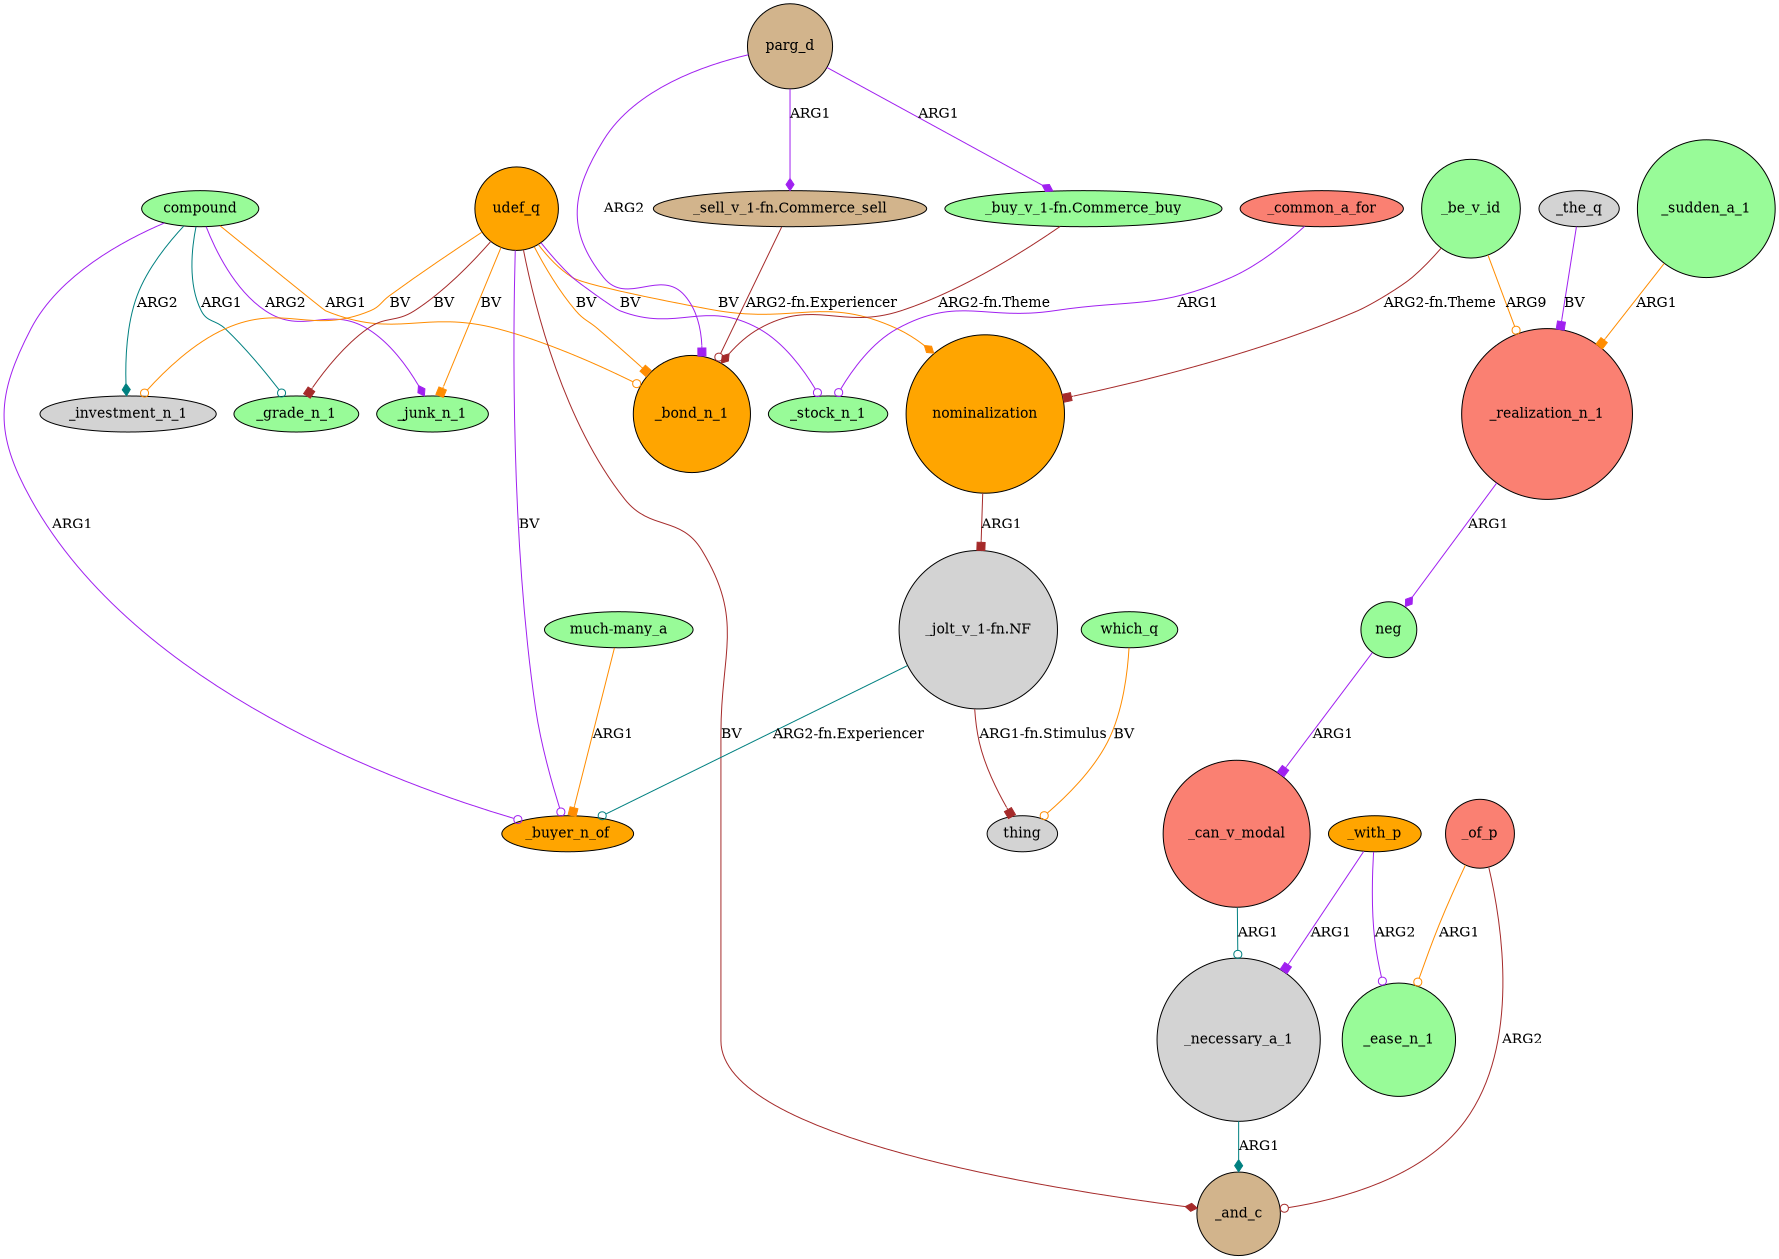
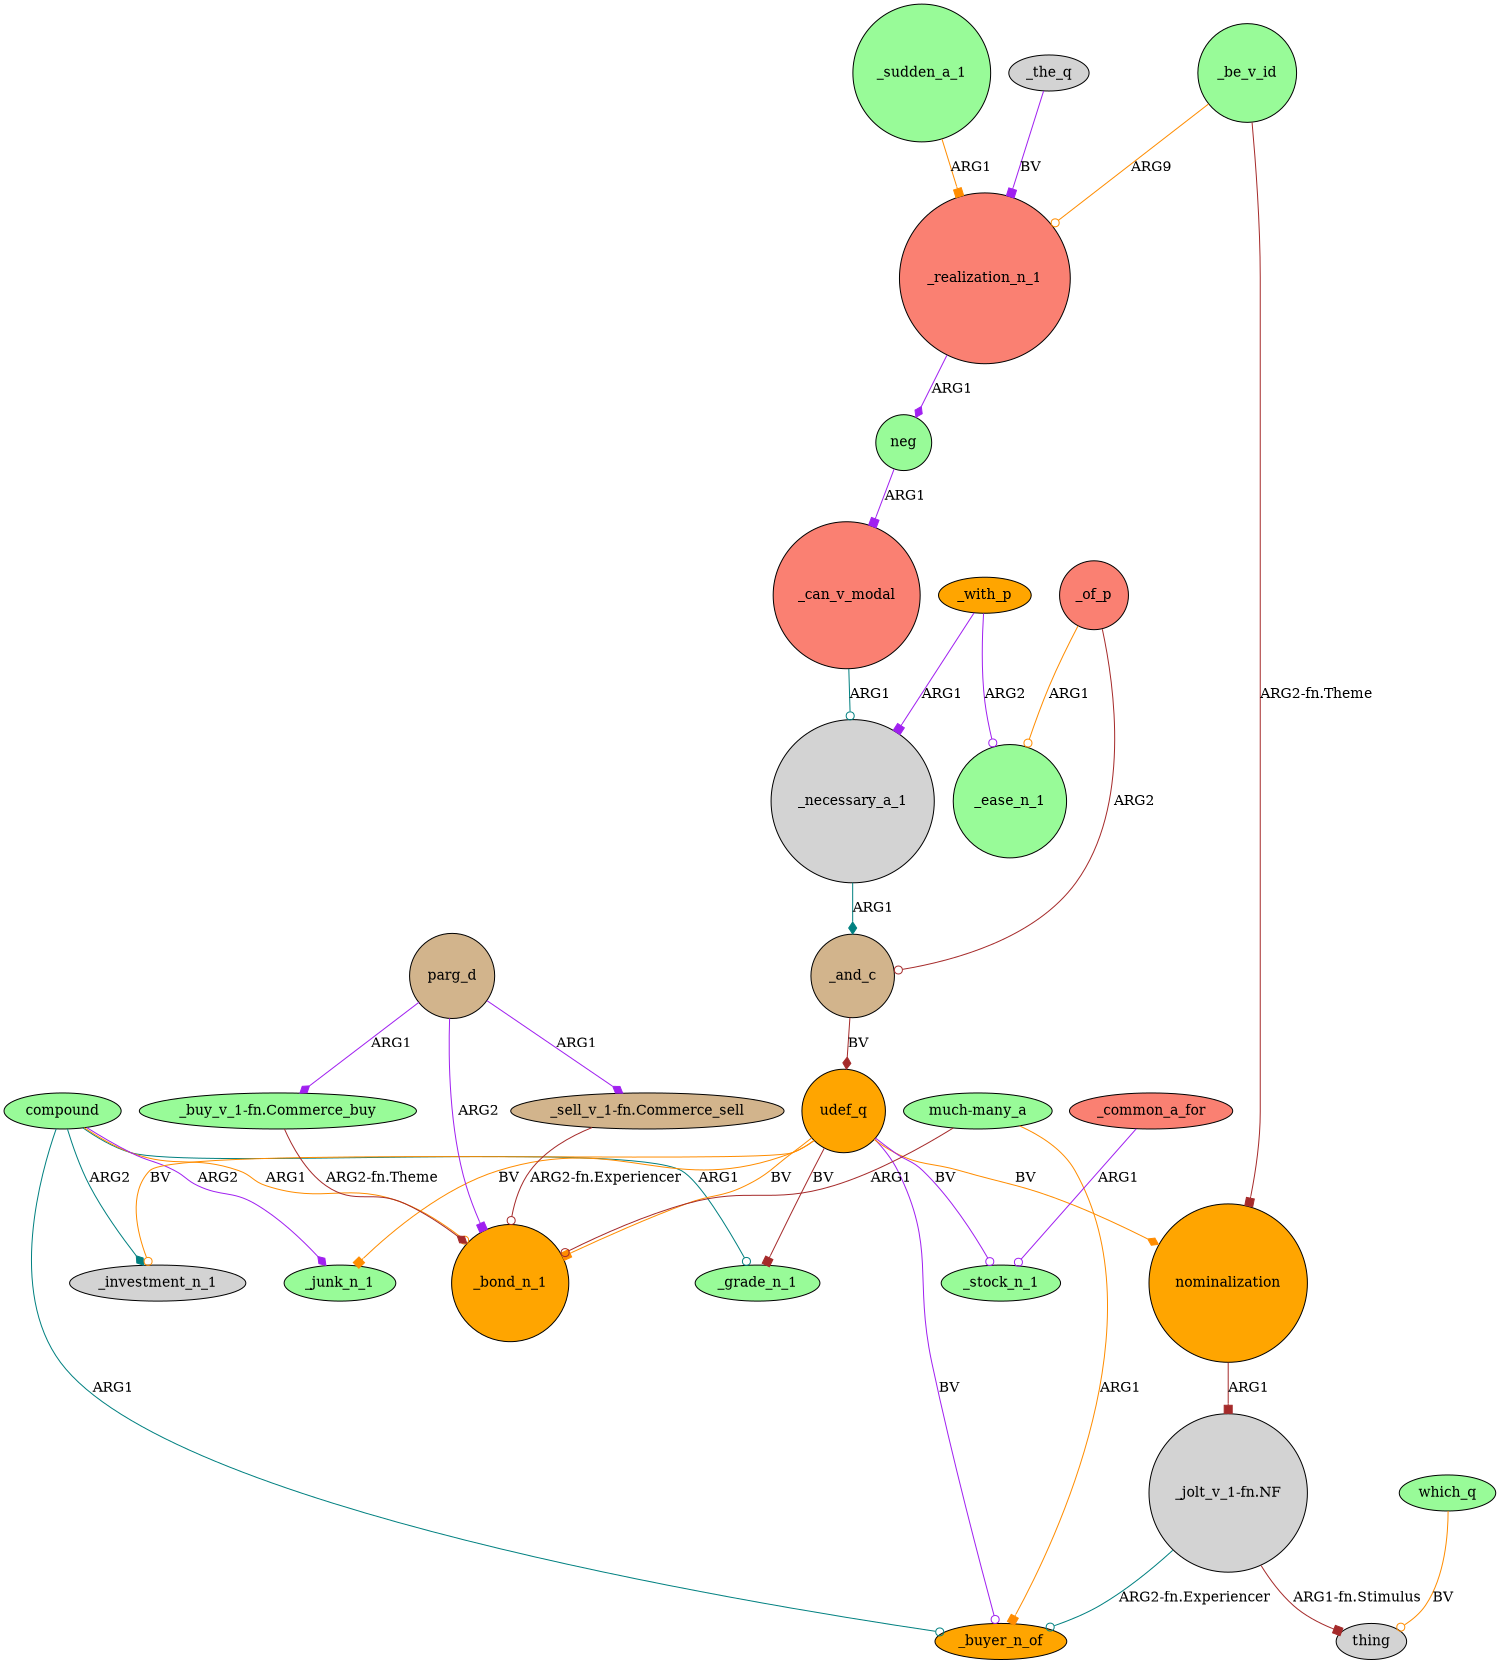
edge "compound" -> "_buyer_n_of": color purple -> teal
edge "udef_q" -> "_and_c": reversed
edge "much-many_a" -> "_bond_n_1": added, label "ARG1"
